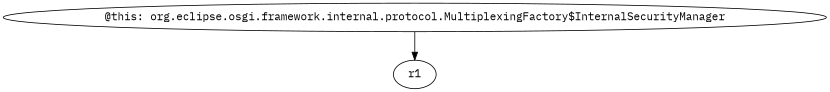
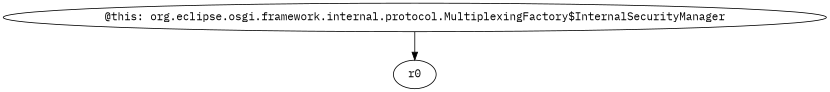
node "r1": label "r1" -> "r0"
